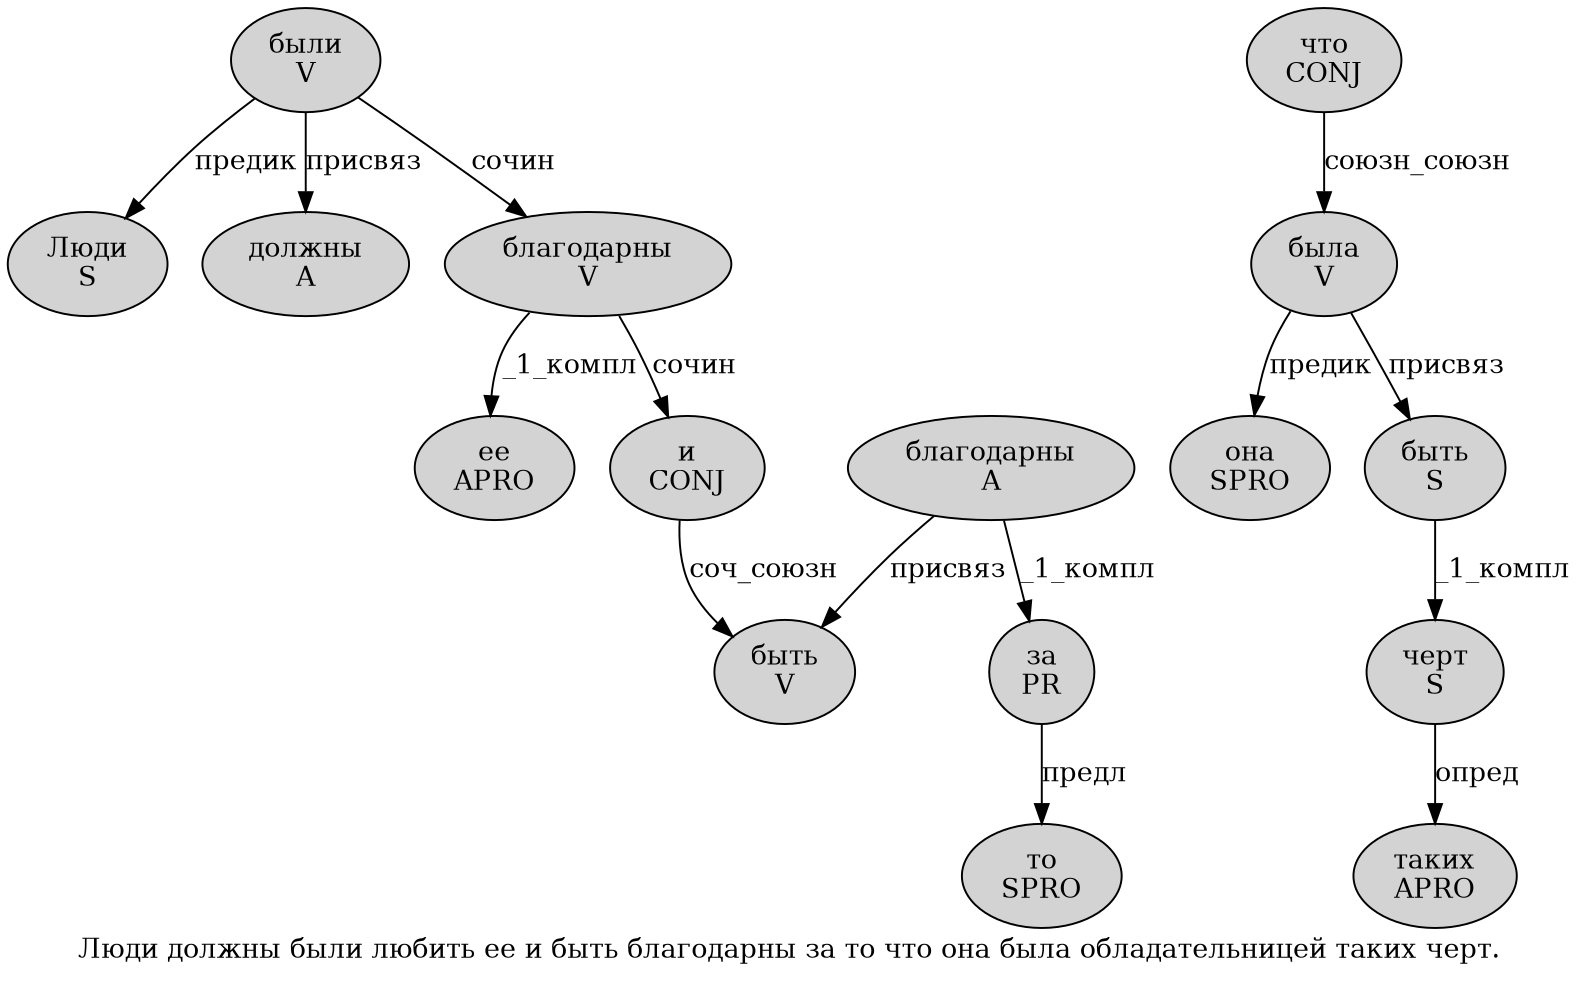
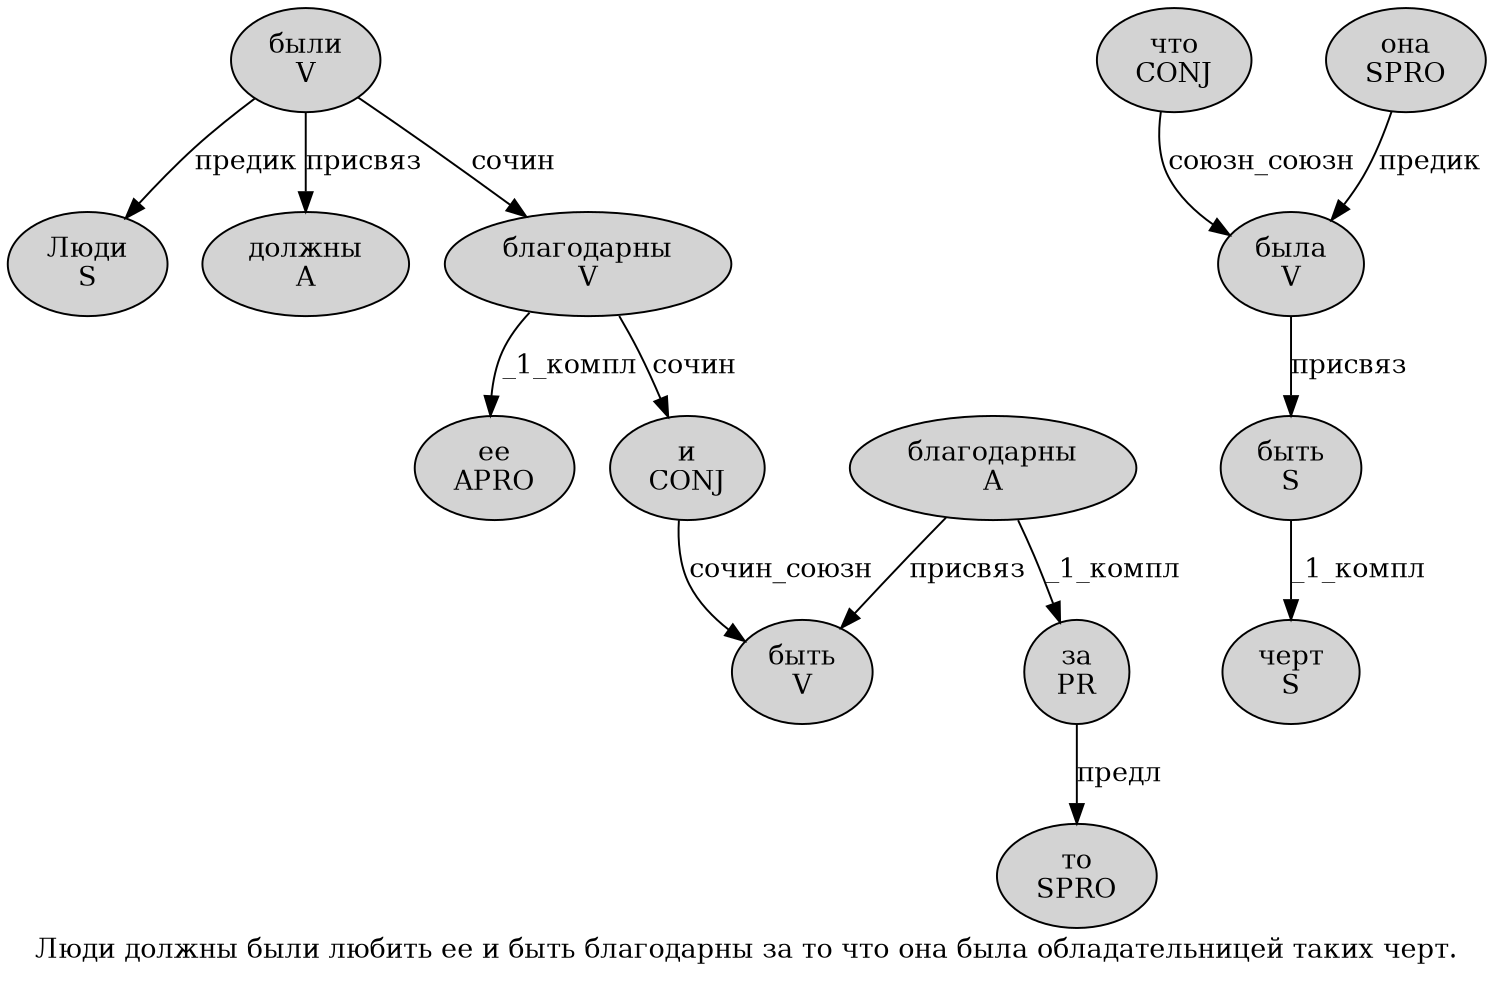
edge "была V" -> "она SPRO": reversed
edge "и CONJ" -> "быть V": label "соч_союзн" -> "сочин_союзн"
node "таких APRO": removed
